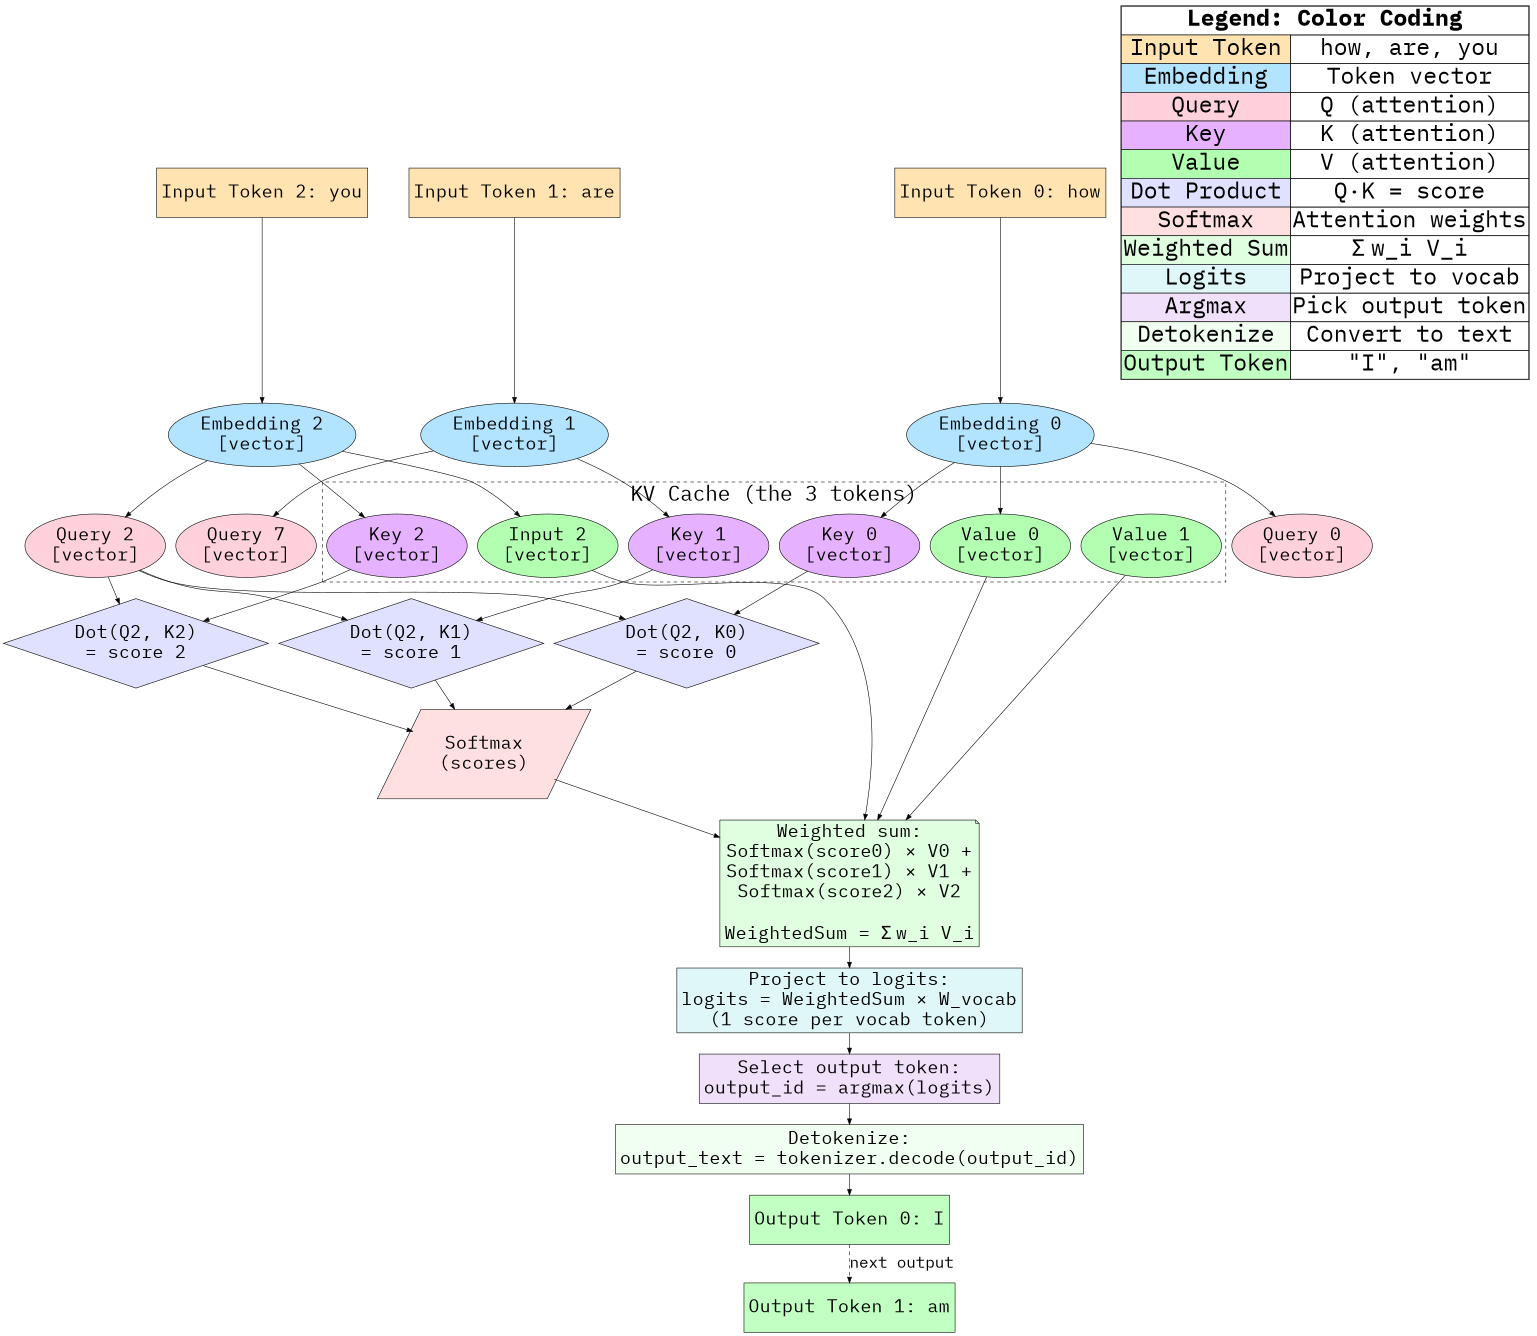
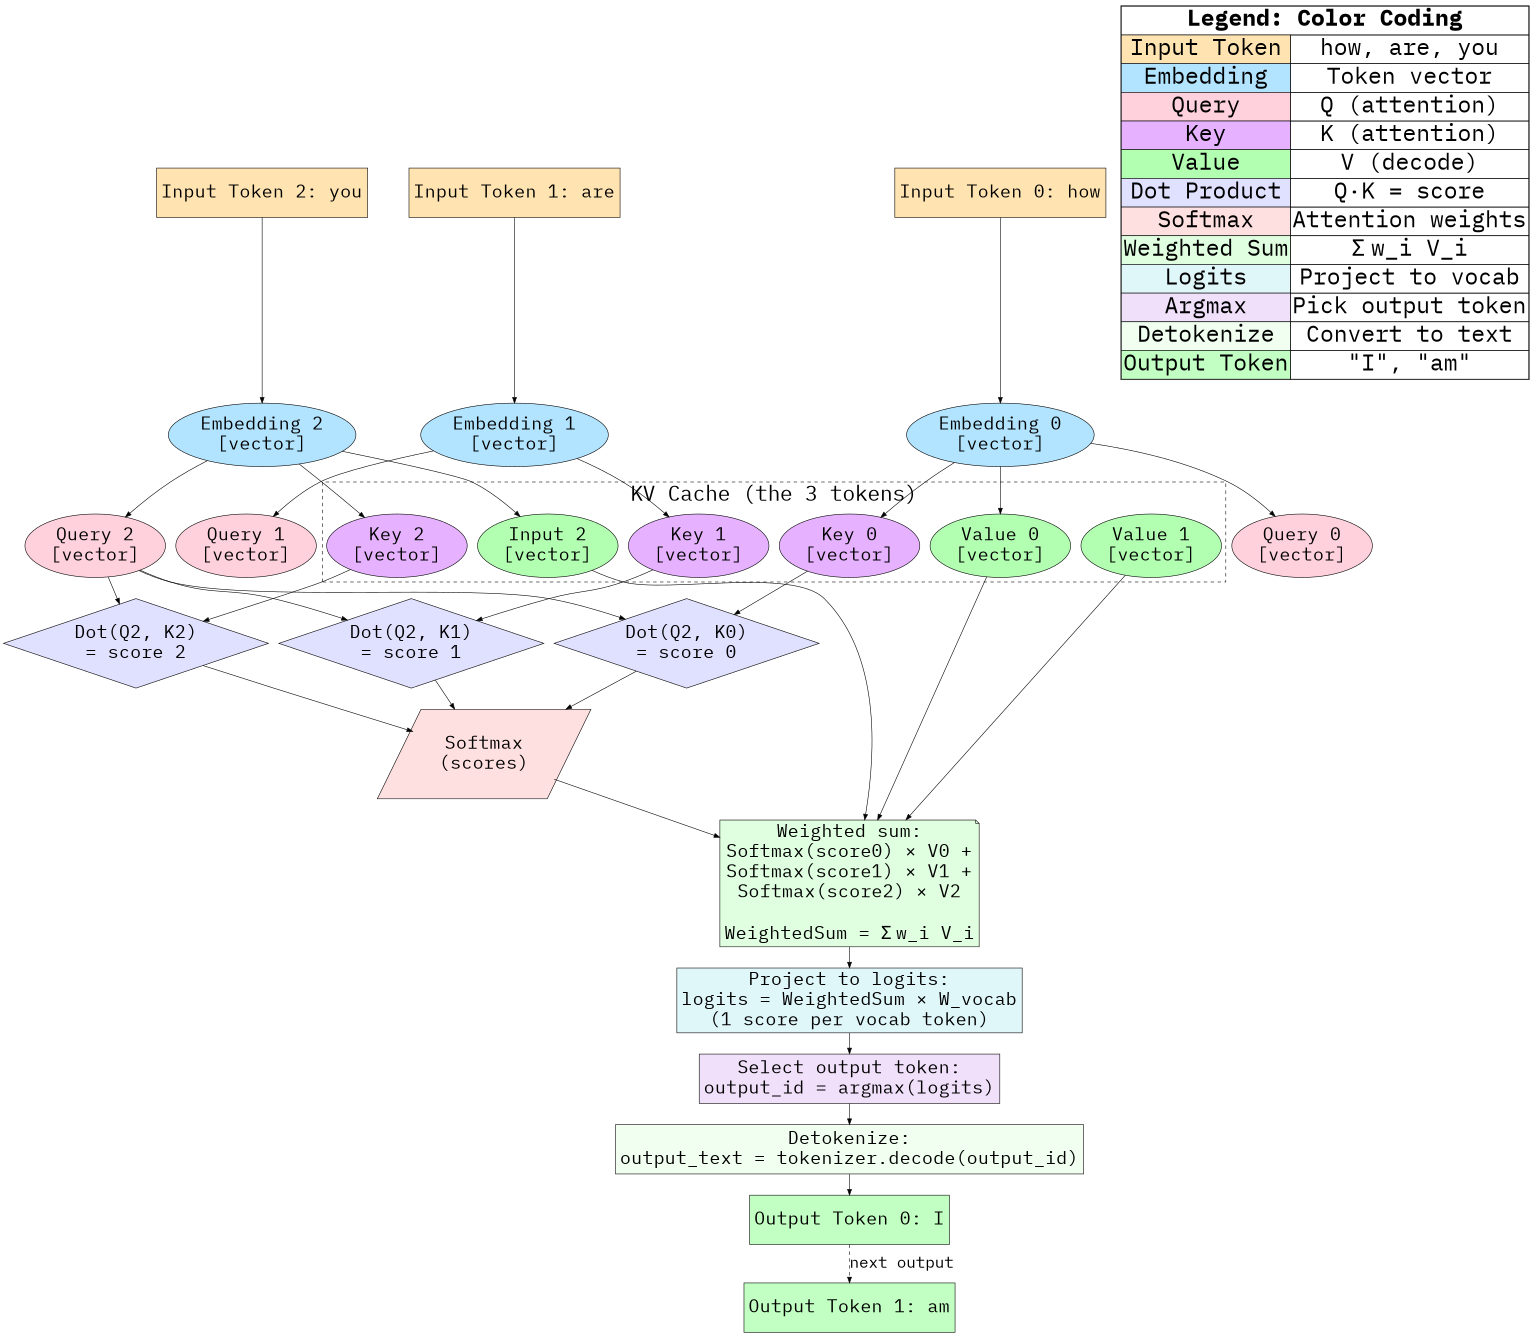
node "Legend: Color Coding": text "V (attention)" -> "V (decode)"
node "Query 7 [vector]": label "Query 7 [vector]" -> "Query 1 [vector]"
